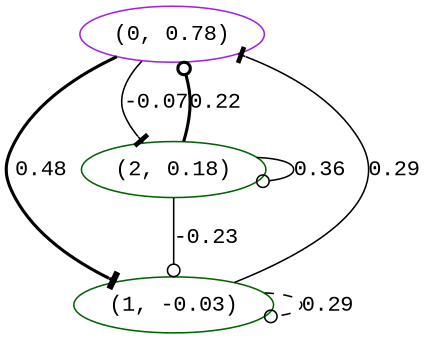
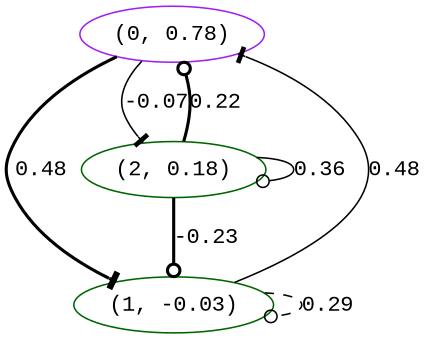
edge "(1, -0.03)" -> "(0, 0.78)": label "0.29" -> "0.48"
edge "(2, 0.18)" -> "(1, -0.03)": style solid -> bold
